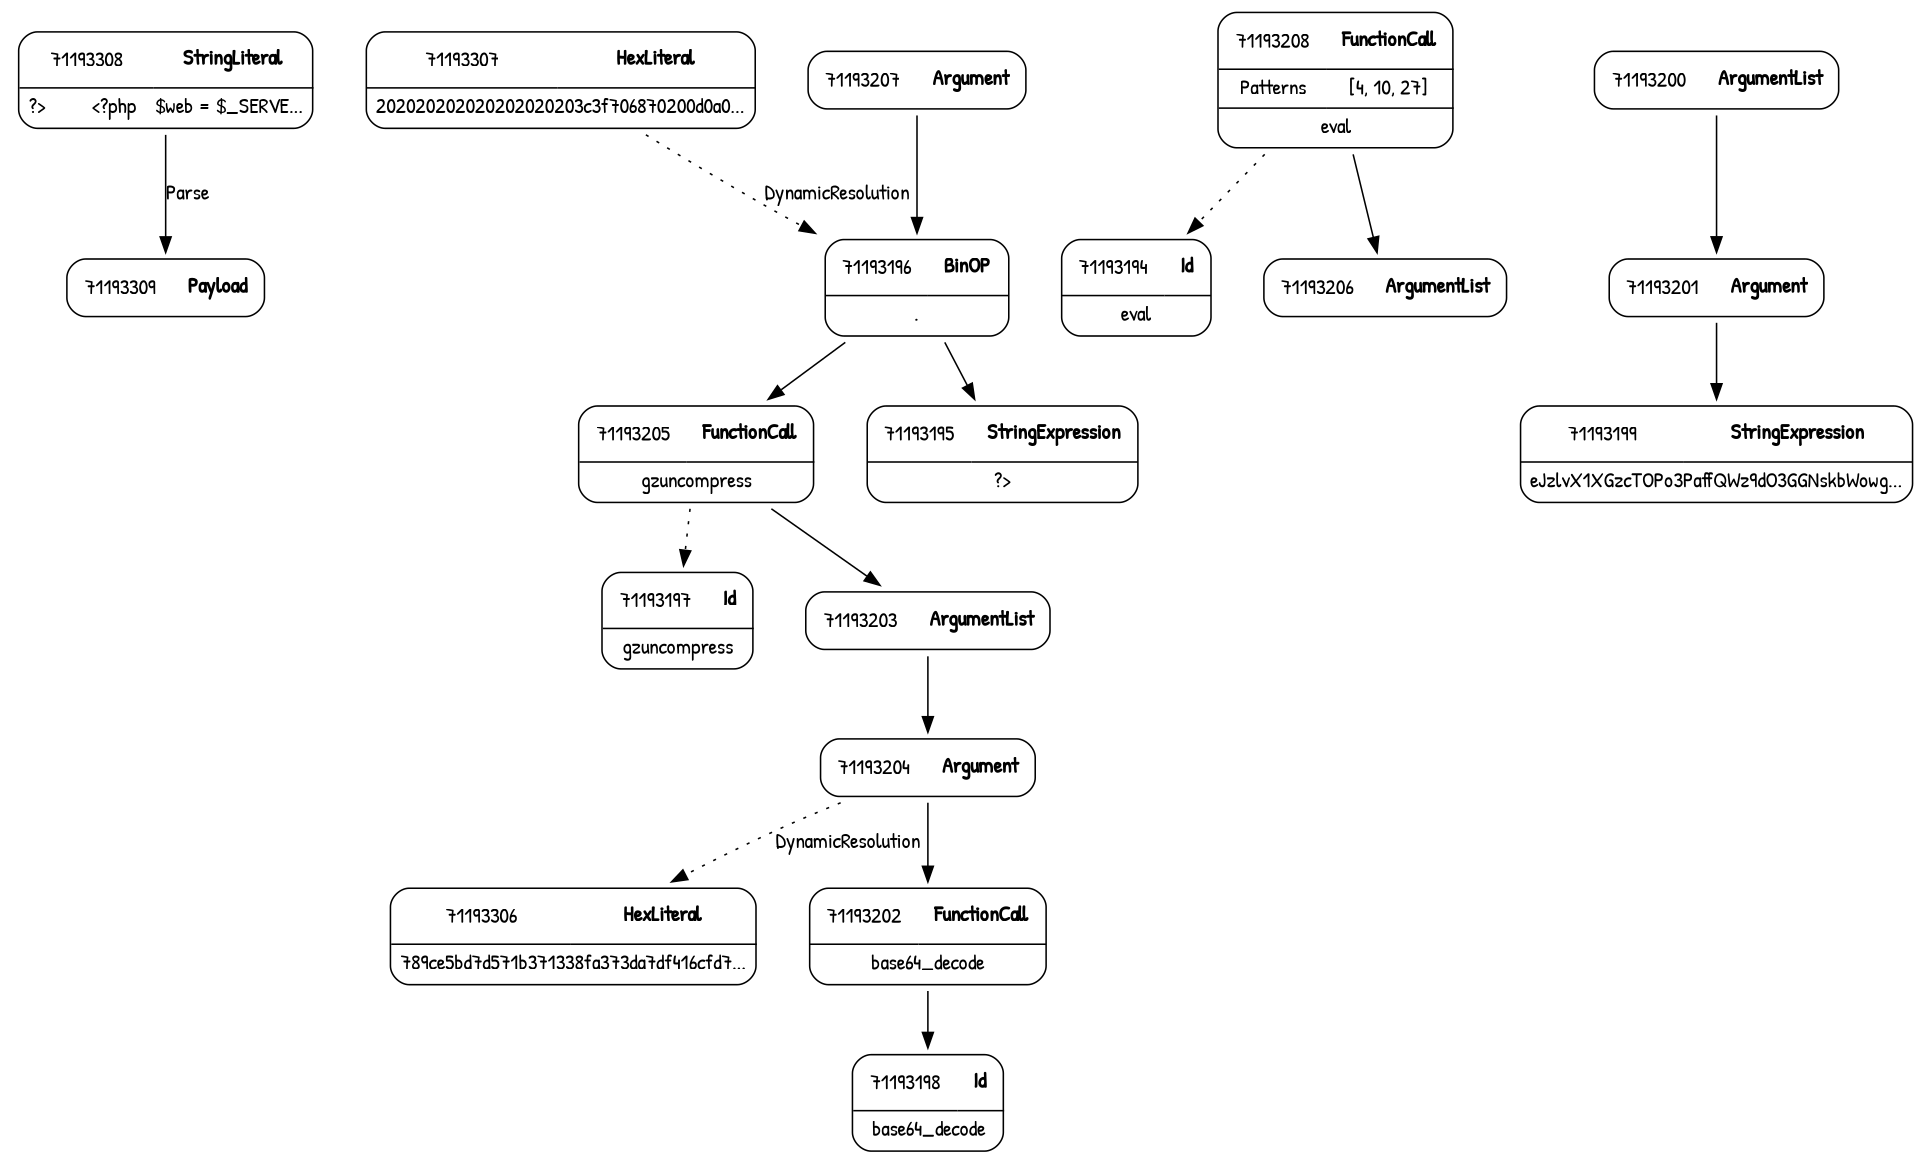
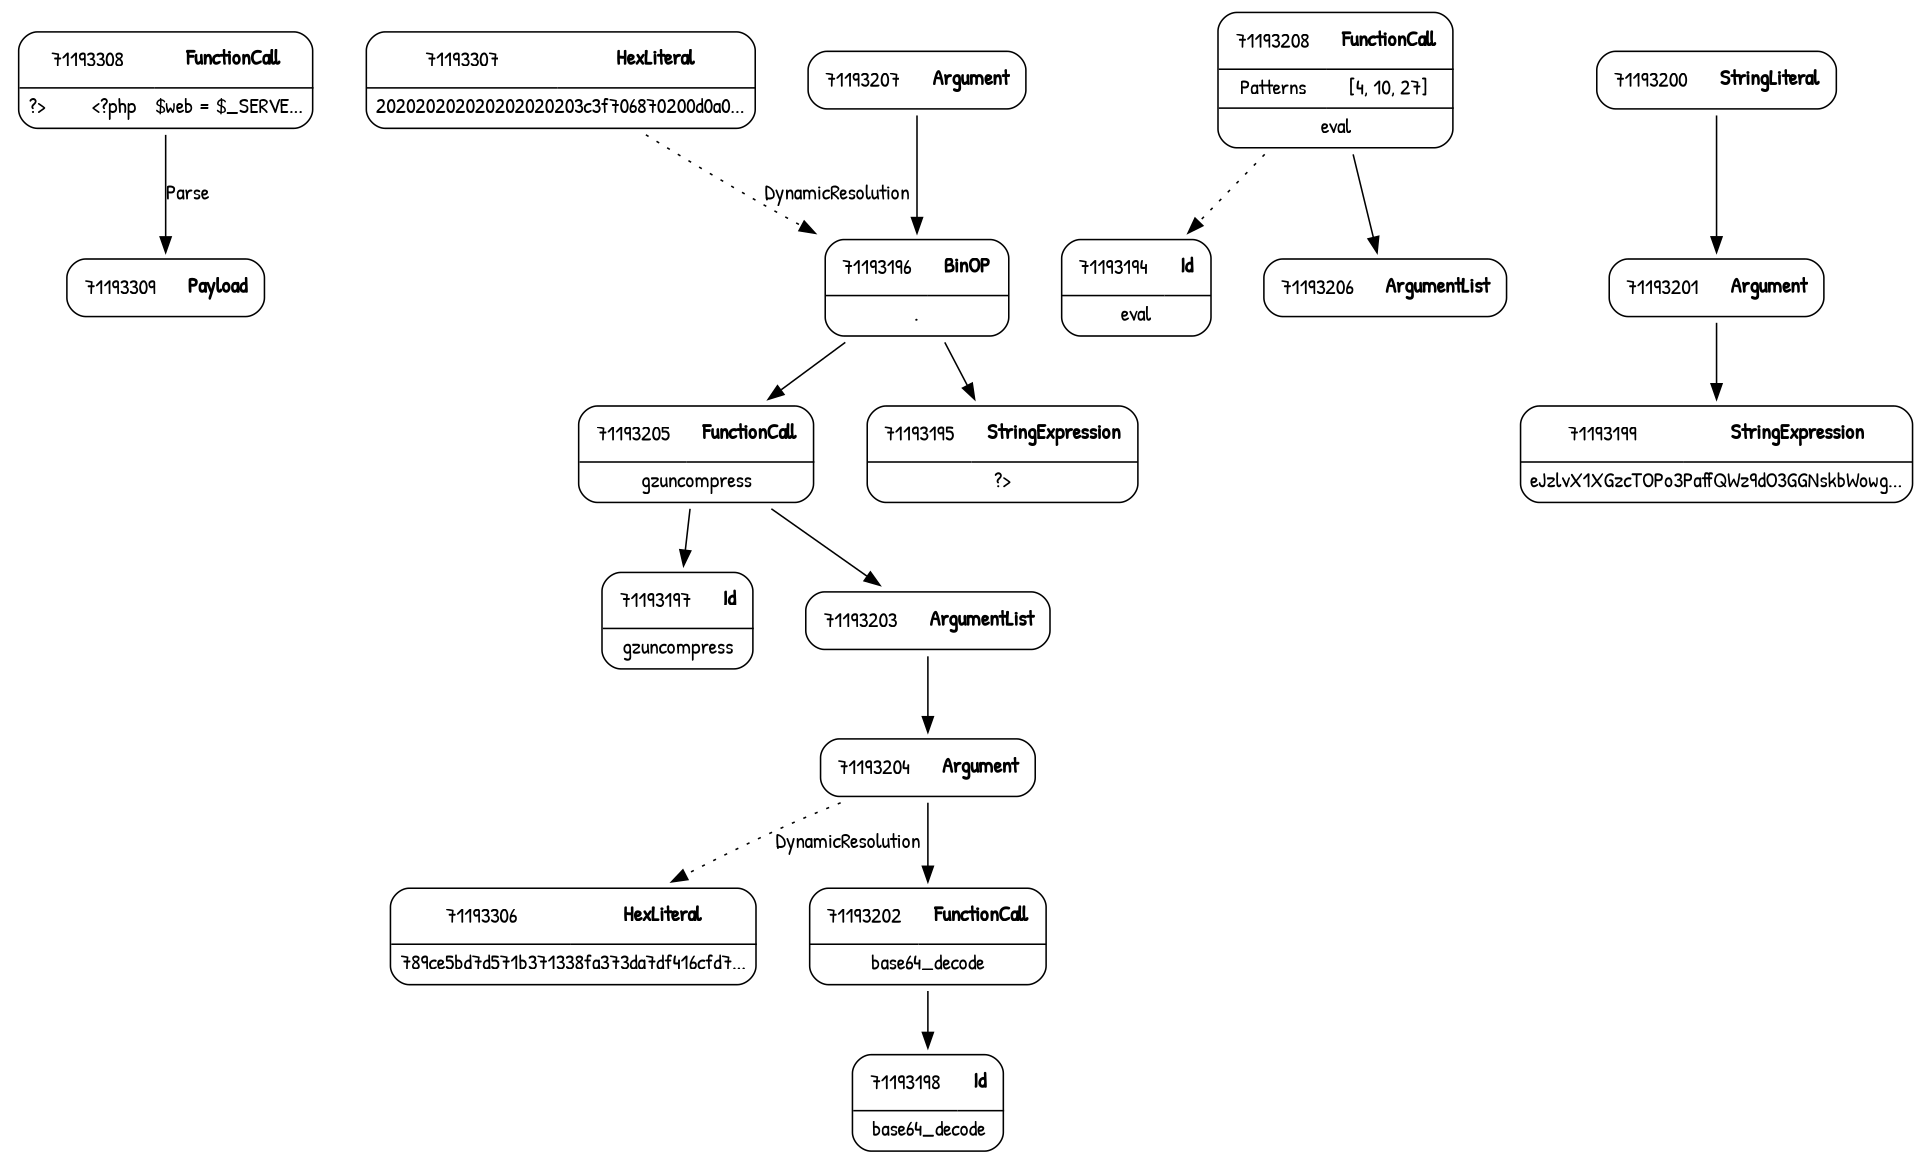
node "71193308": text "StringLiteral" -> "FunctionCall"
node "71193200": text "ArgumentList" -> "StringLiteral"
edge "71193205" -> "71193197": style dotted -> solid
